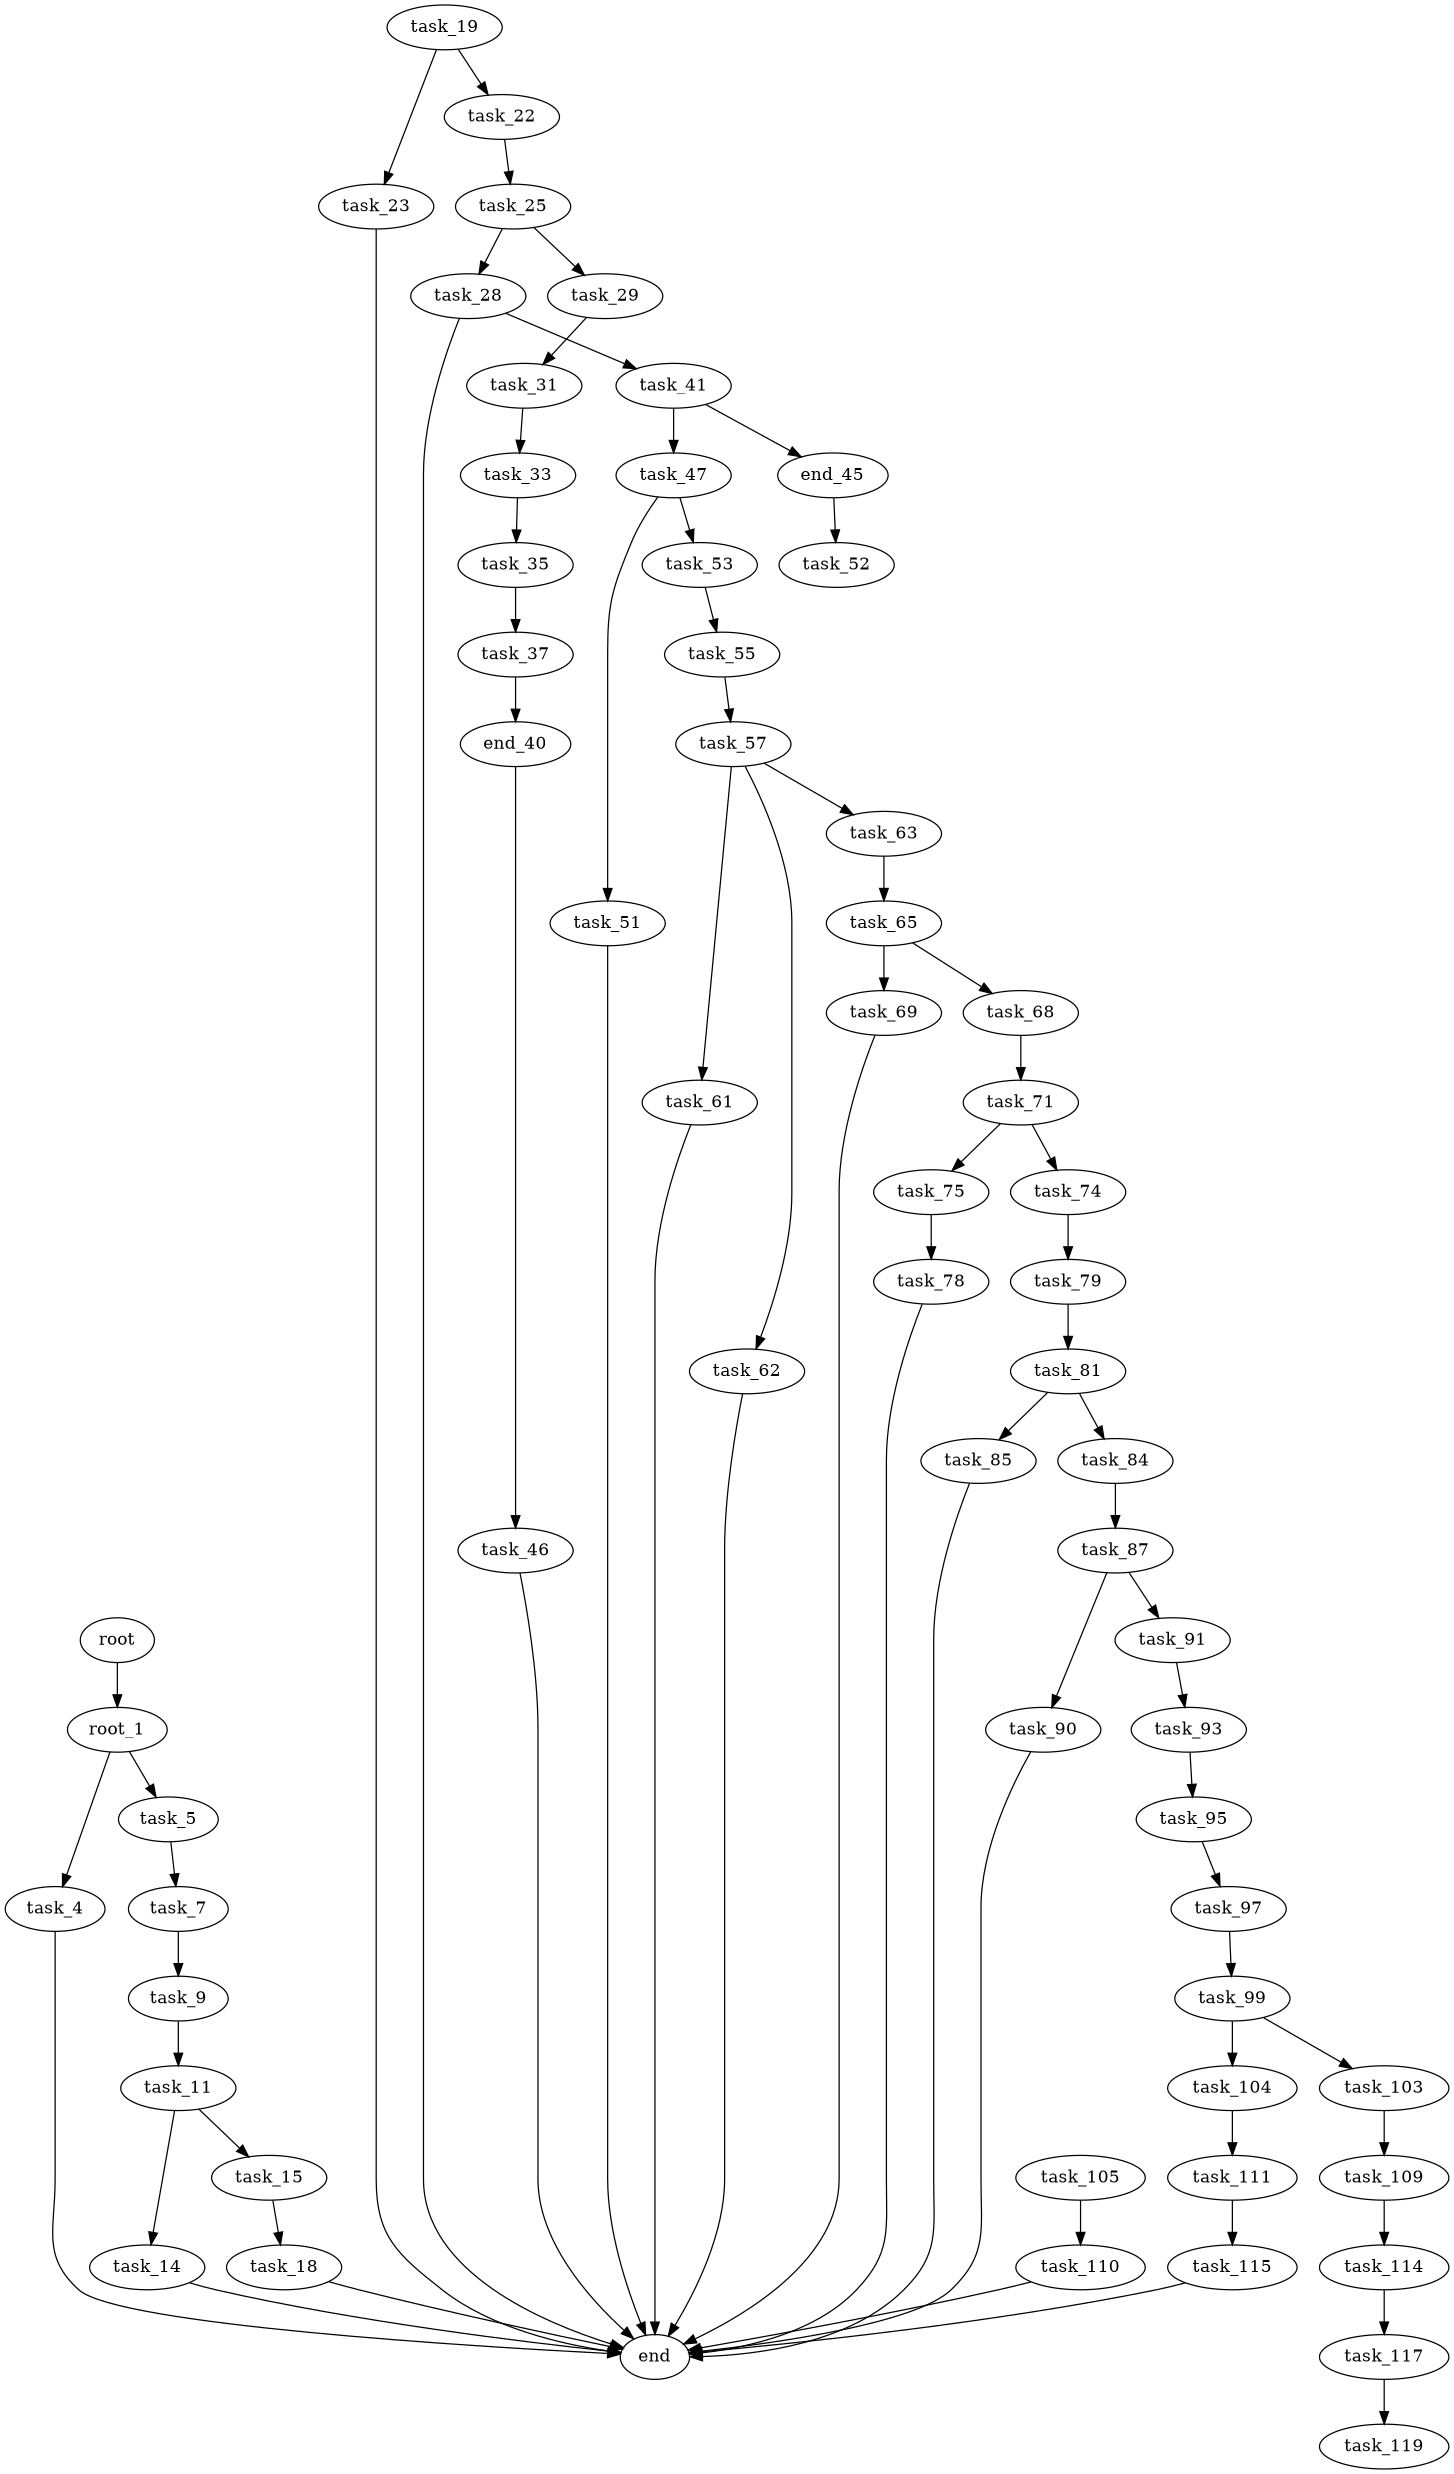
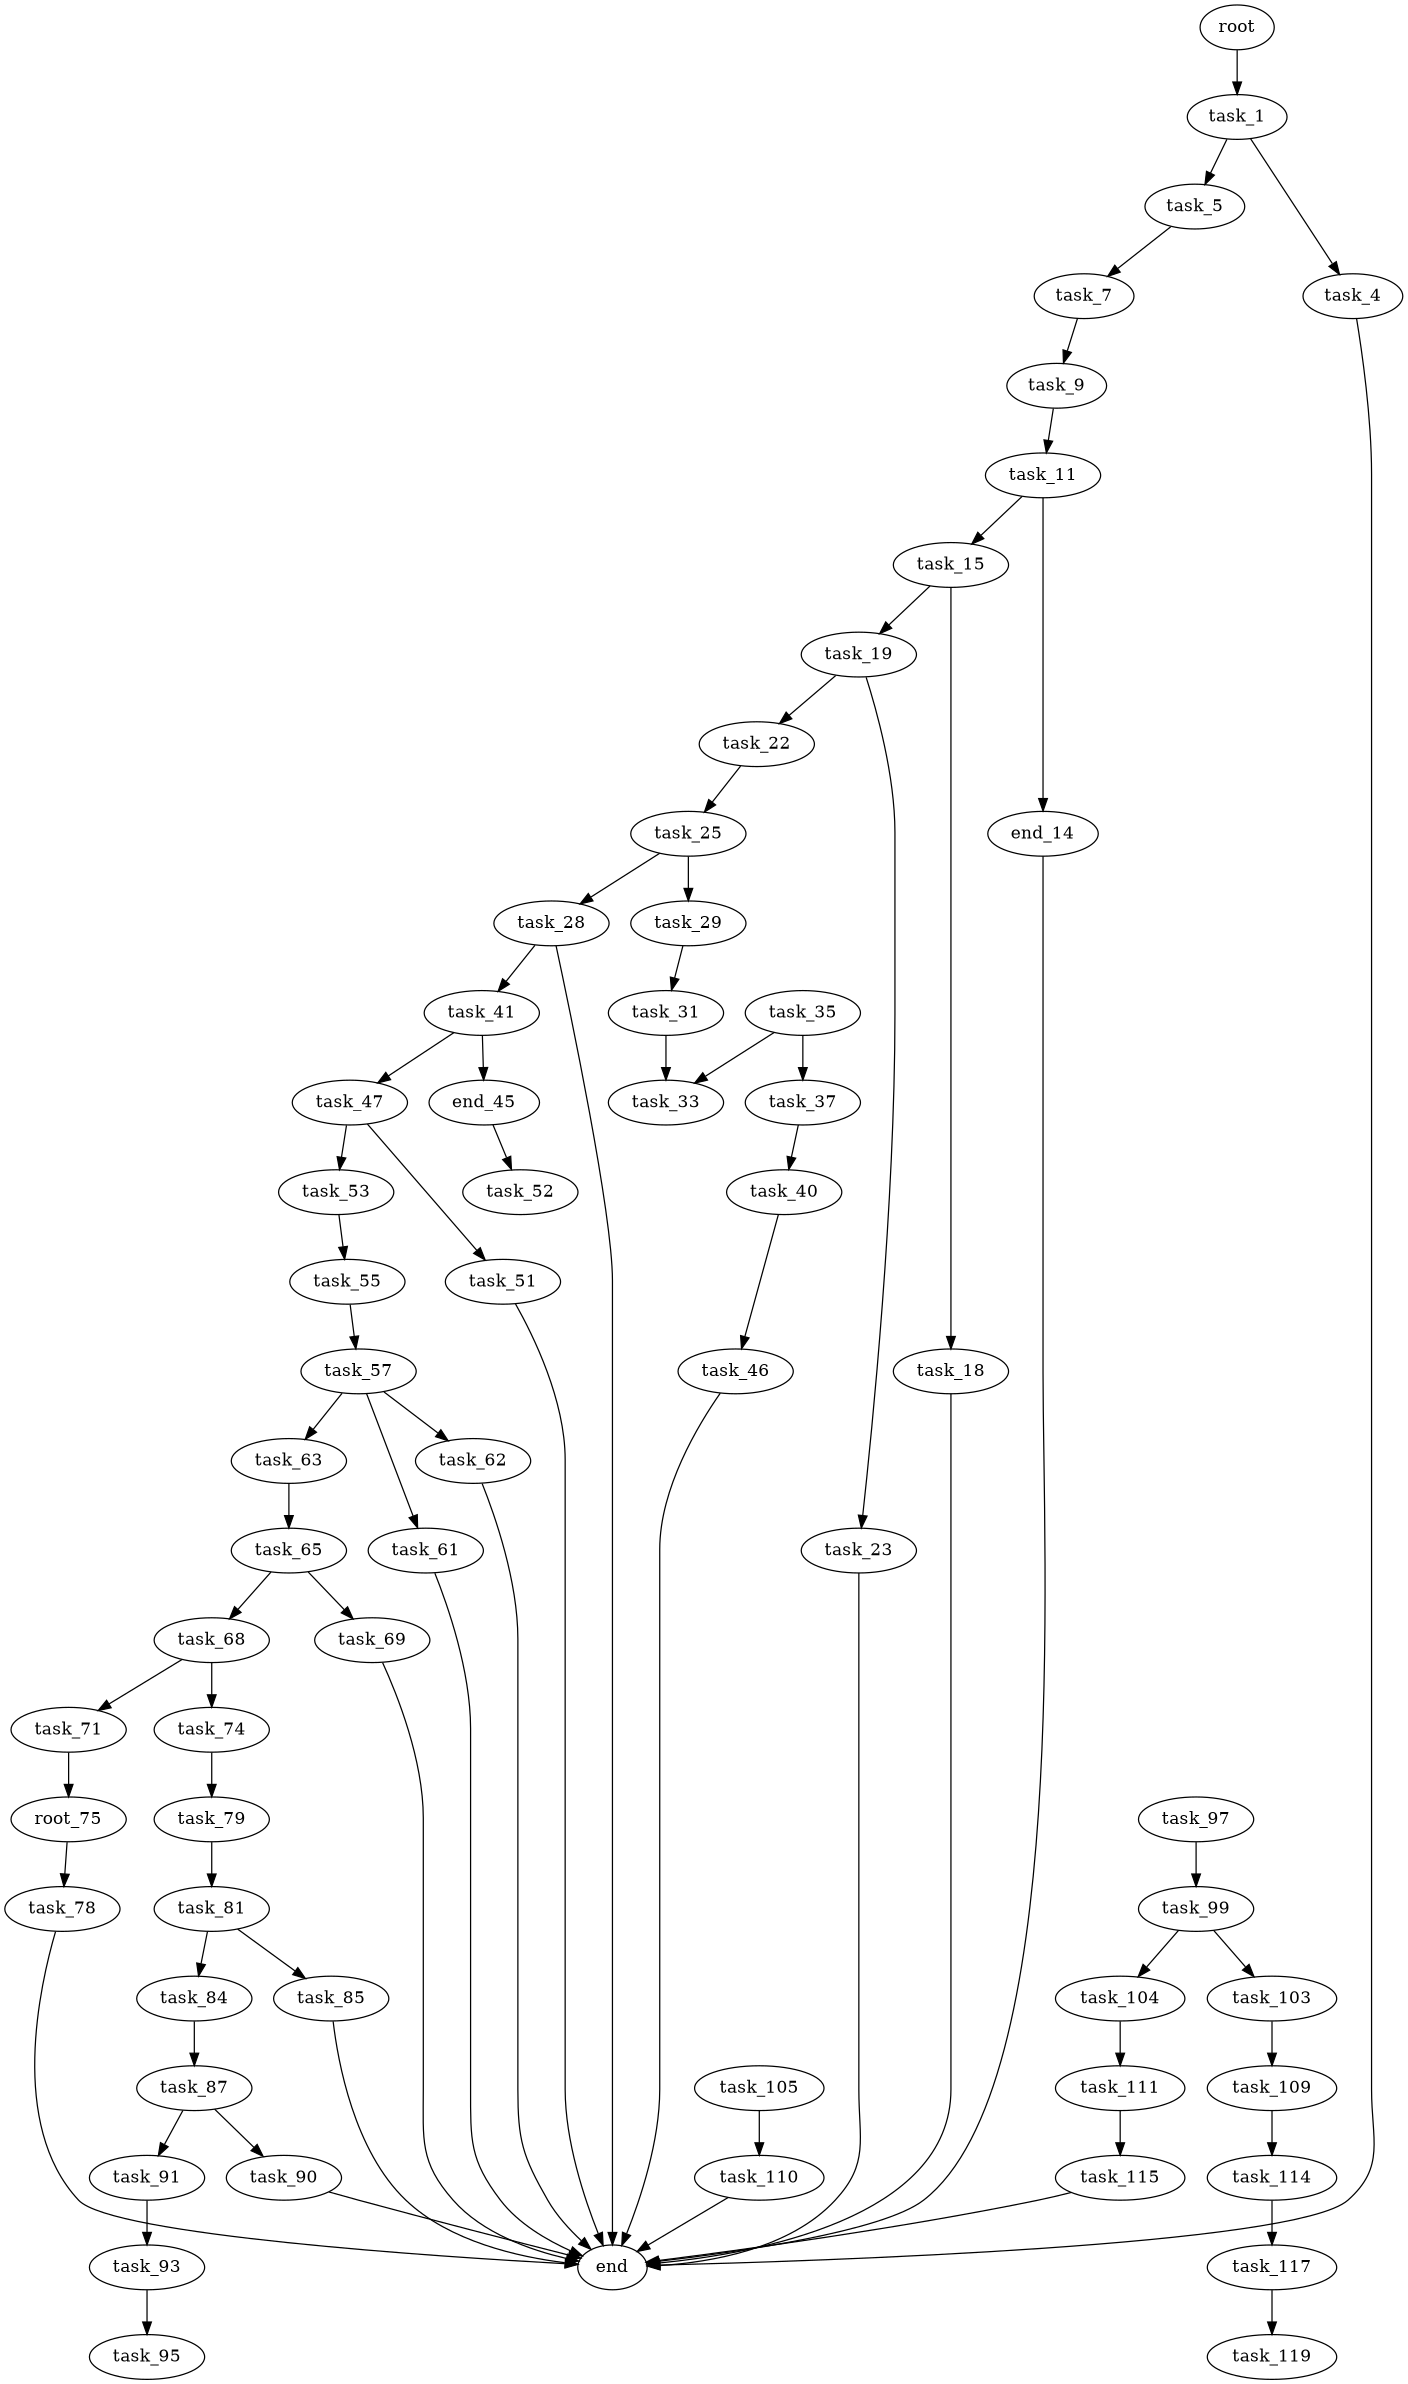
edge "task_33" -> "task_35": reversed
edge "task_15" -> "task_19": added
node "end_40": label "end_40" -> "task_40"
edge "task_71" -> "task_74": now "task_68" -> "task_74"
node "task_75": label "task_75" -> "root_75"
node "root_1": label "root_1" -> "task_1"
edge "task_95" -> "task_97": removed
node "task_14": label "task_14" -> "end_14"
